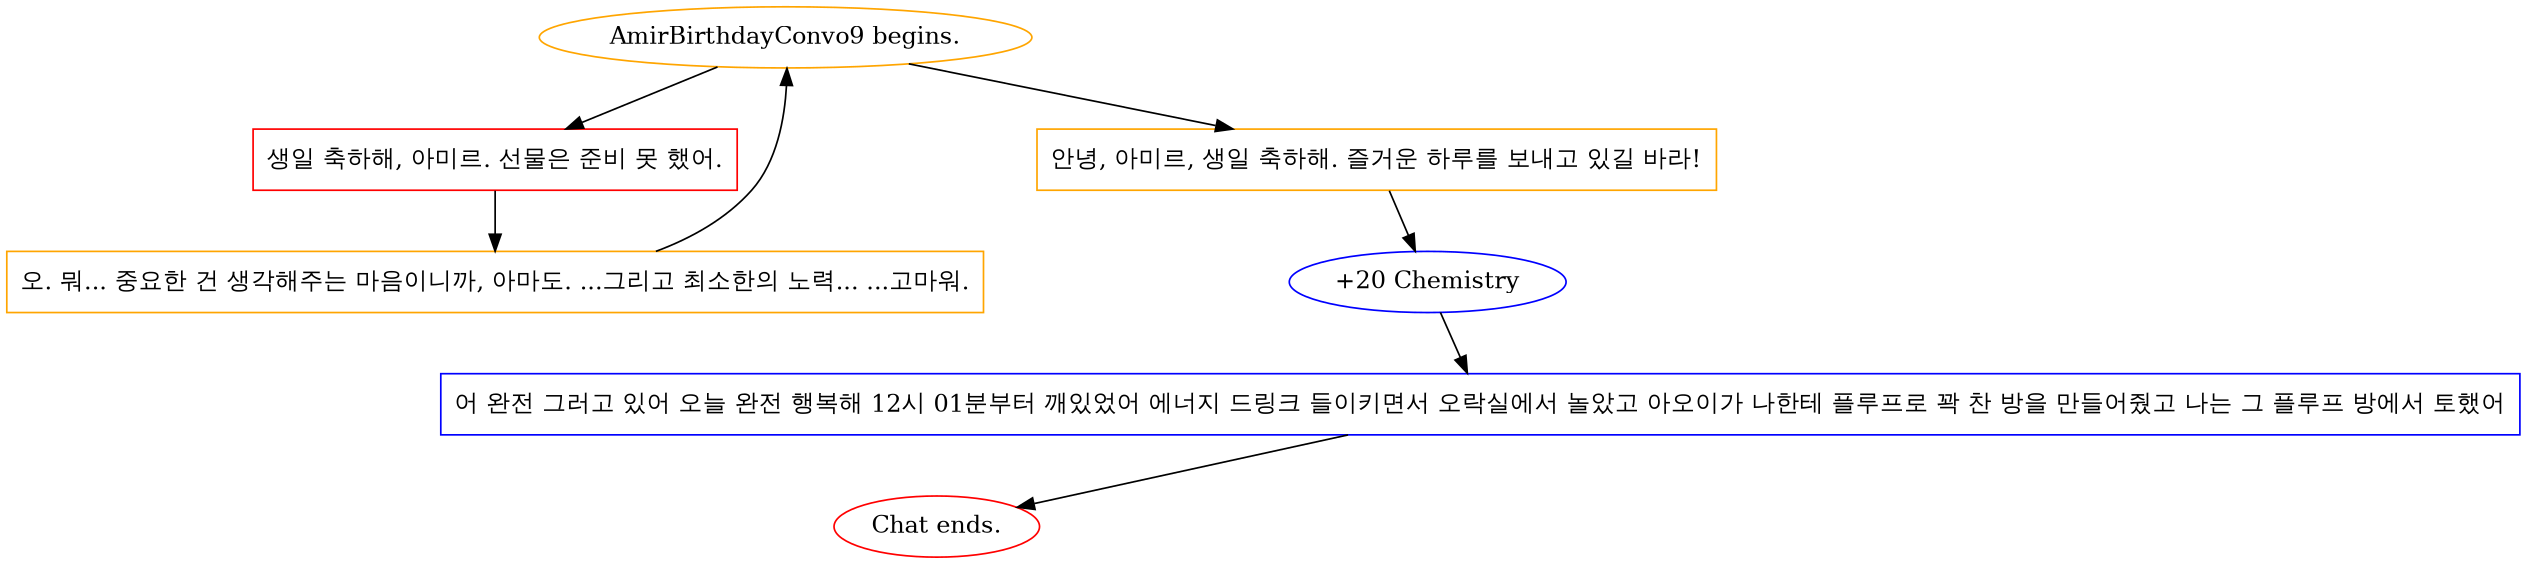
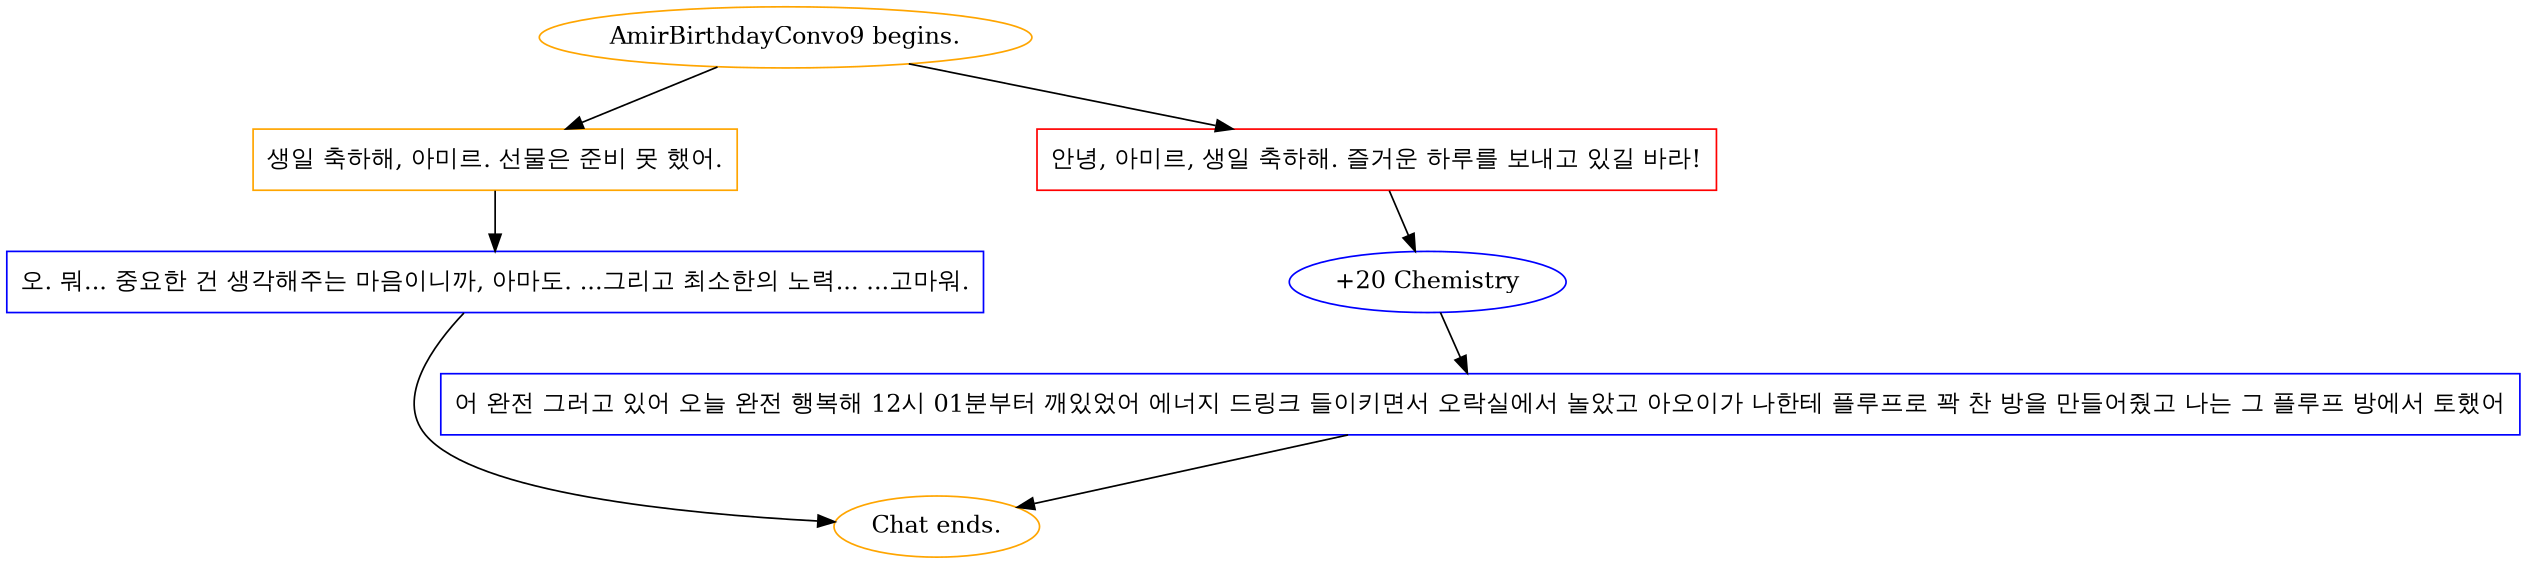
node "생일 축하해, 아미르. 선물은 준비 못 했어.": color red -> orange
node "안녕, 아미르, 생일 축하해. 즐거운 하루를 보내고 있길 바라!": color orange -> red
edge "오. 뭐... 중요한 건 생각해주는 마음이니까, 아마도. ...그리고 최소한의 노력... ...고마워." -> "AmirBirthdayConvo9 begins.": now "오. 뭐... 중요한 건 생각해주는 마음이니까, 아마도. ...그리고 최소한의 노력... ...고마워." -> "Chat ends."
node "오. 뭐... 중요한 건 생각해주는 마음이니까, 아마도. ...그리고 최소한의 노력... ...고마워.": color orange -> blue
node "Chat ends.": color red -> orange
